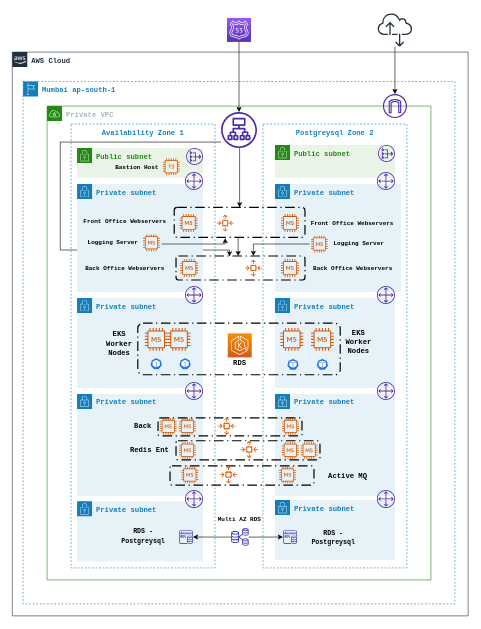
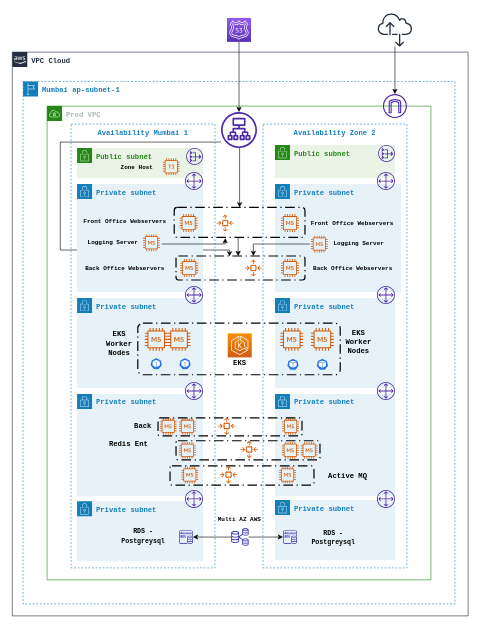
node "AWS Cloud": label "AWS Cloud" -> "VPC Cloud"
node "Mumbai ap-south-1": label "Mumbai ap-south-1" -> "Mumbai ap-subnet-1"
node "Private VPC": label "Private VPC" -> "Prod VPC"
node "Availability Zone 1": label "Availability Zone 1" -> "Availability Mumbai 1"
node "Postgreysql Zone 2": label "Postgreysql Zone 2" -> "Availability Zone 2"
node "Bastion Host": label "Bastion Host" -> "Zone Host"
node "RDS": label "RDS" -> "EKS"
node "Redis Ent": moved (150, 450) -> (129, 444)
node "Multi AZ RDS": label "Multi AZ RDS" -> "Multi AZ AWS"
